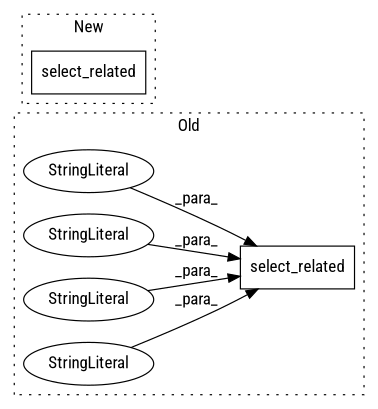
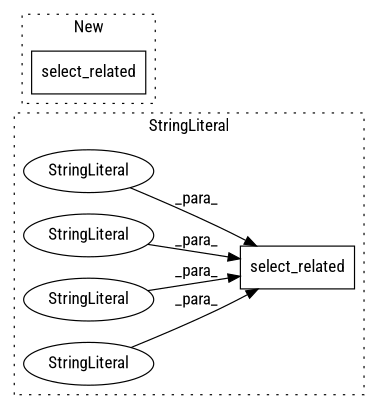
cluster "Old": label "Old" -> "StringLiteral"
